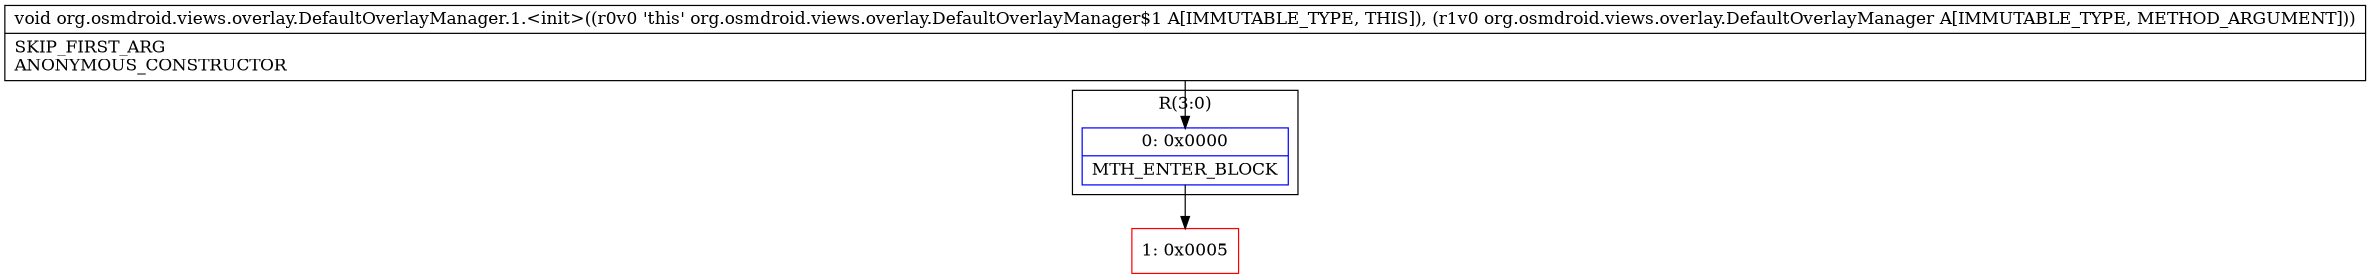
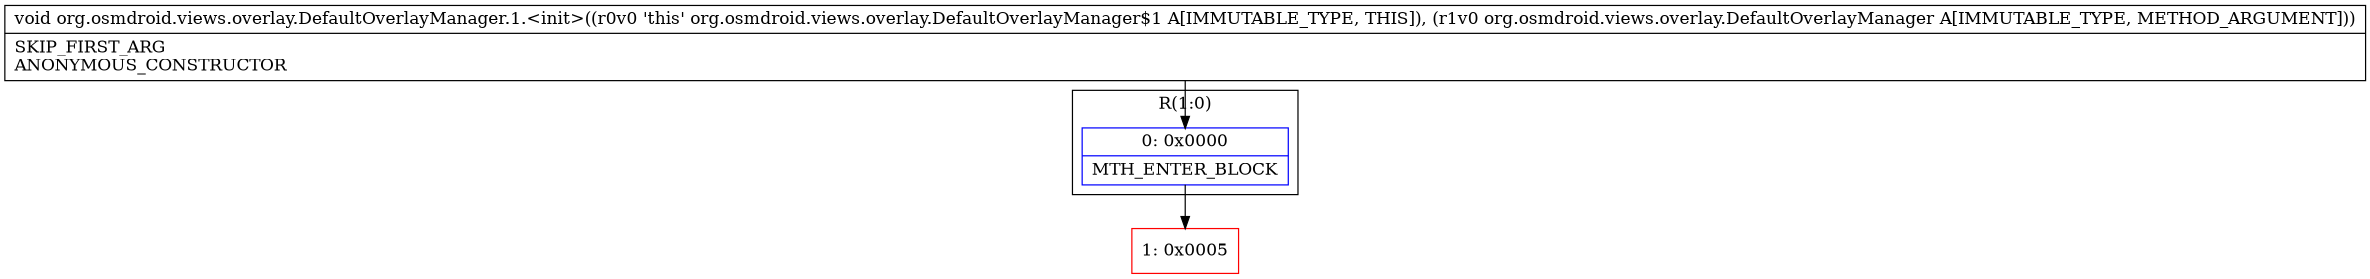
cluster "R(3:0)": label "R(3:0)" -> "R(1:0)"
